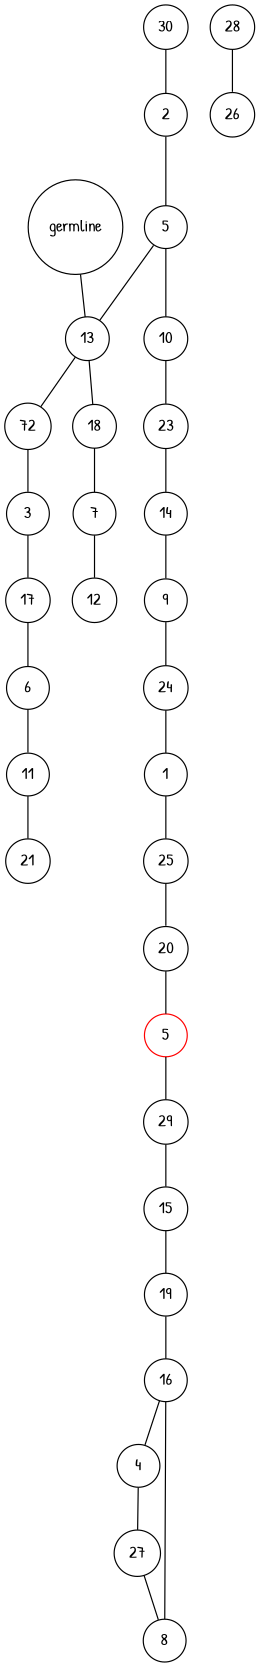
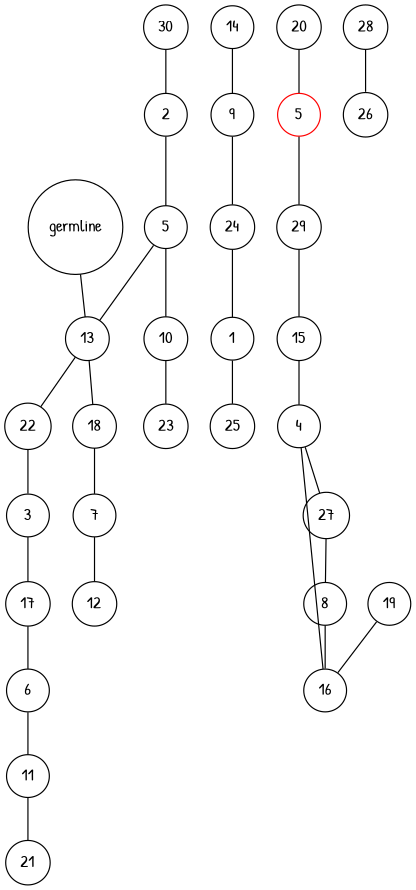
node "72": label "72" -> "22"
edge "23" -- "14": removed
edge "25" -- "20": removed
edge "15" -- "19": now "15" -- "4"
